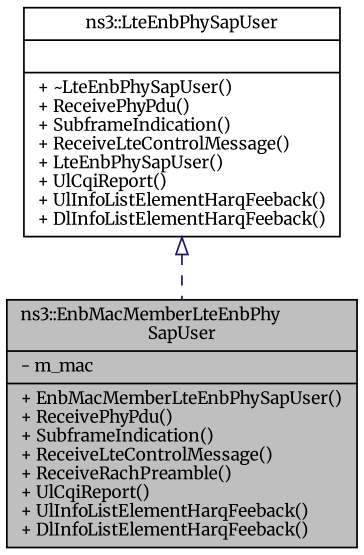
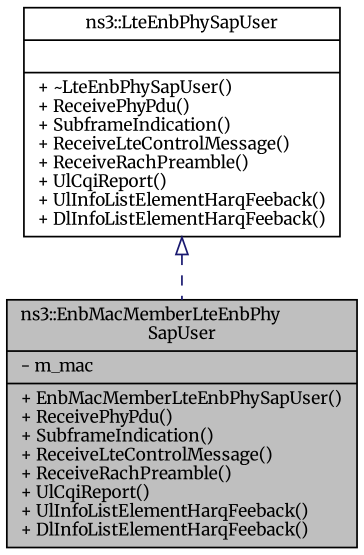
node "ns3::LteEnbPhySapUser": text "+ LteEnbPhySapUser()" -> "+ ReceiveRachPreamble()"
